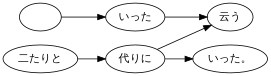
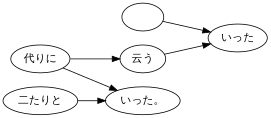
edge "いった" -> "云う": reversed
edge "二たりと" -> "代りに": now "二たりと" -> "いった。"
